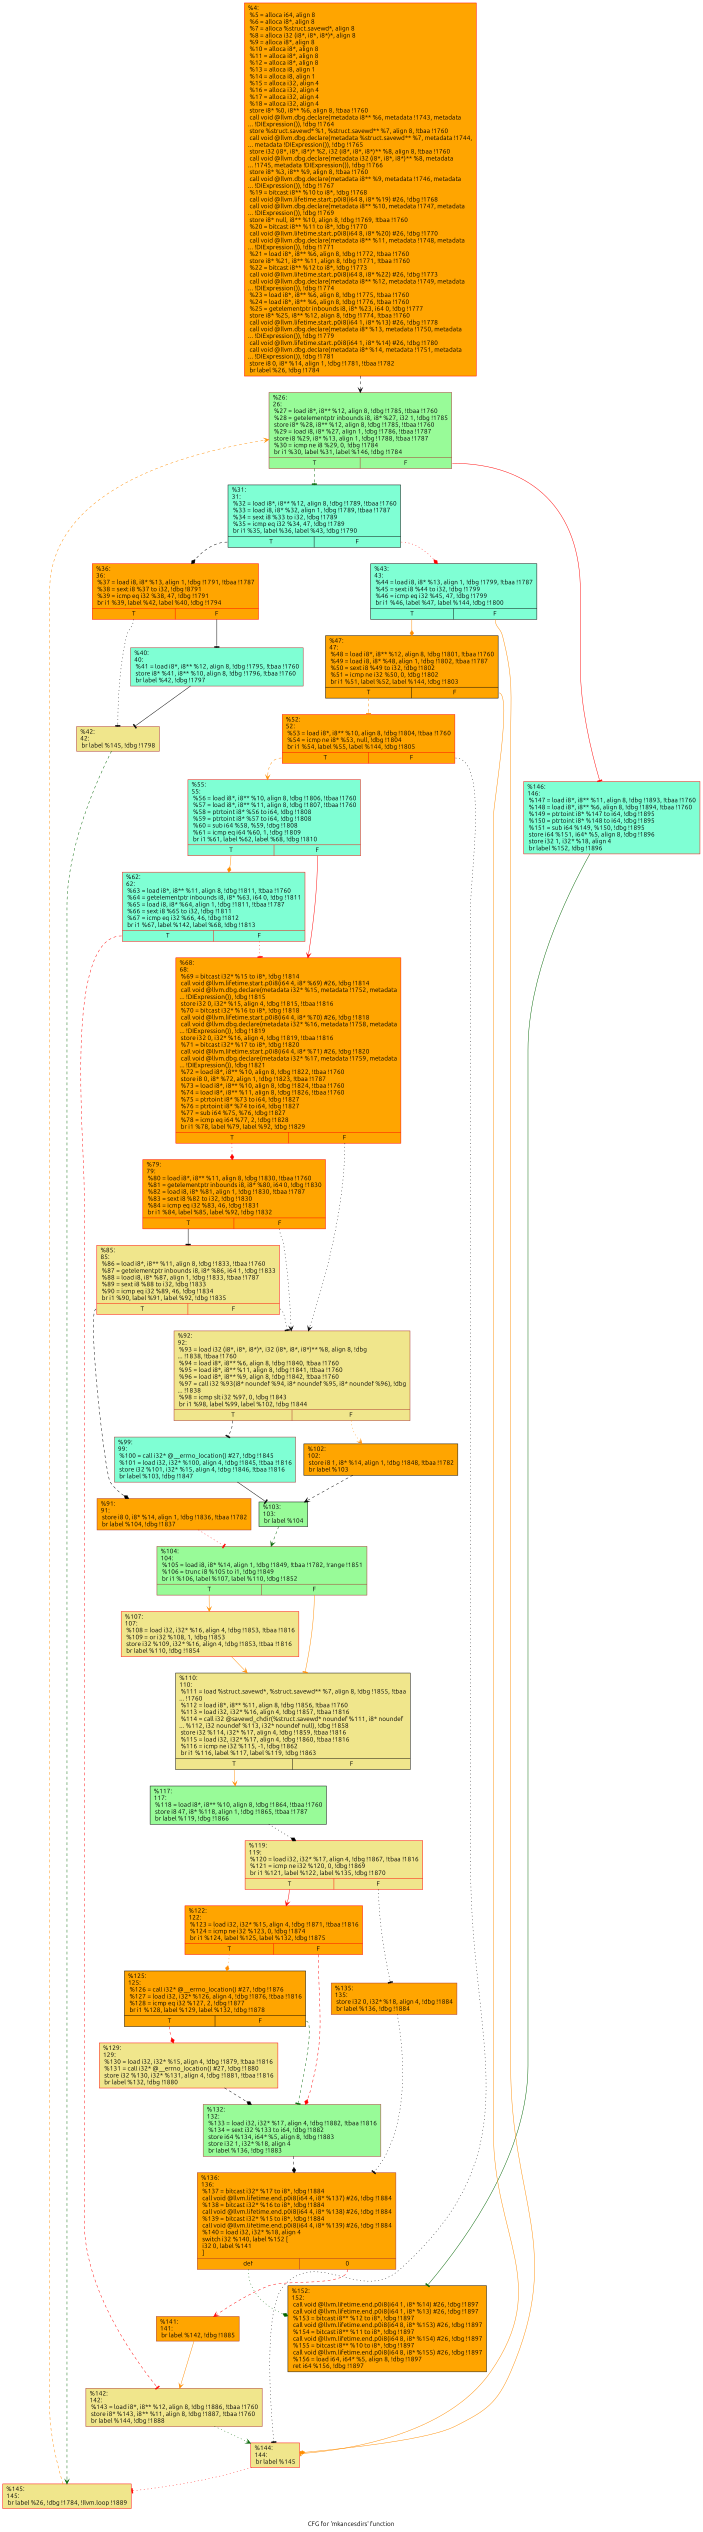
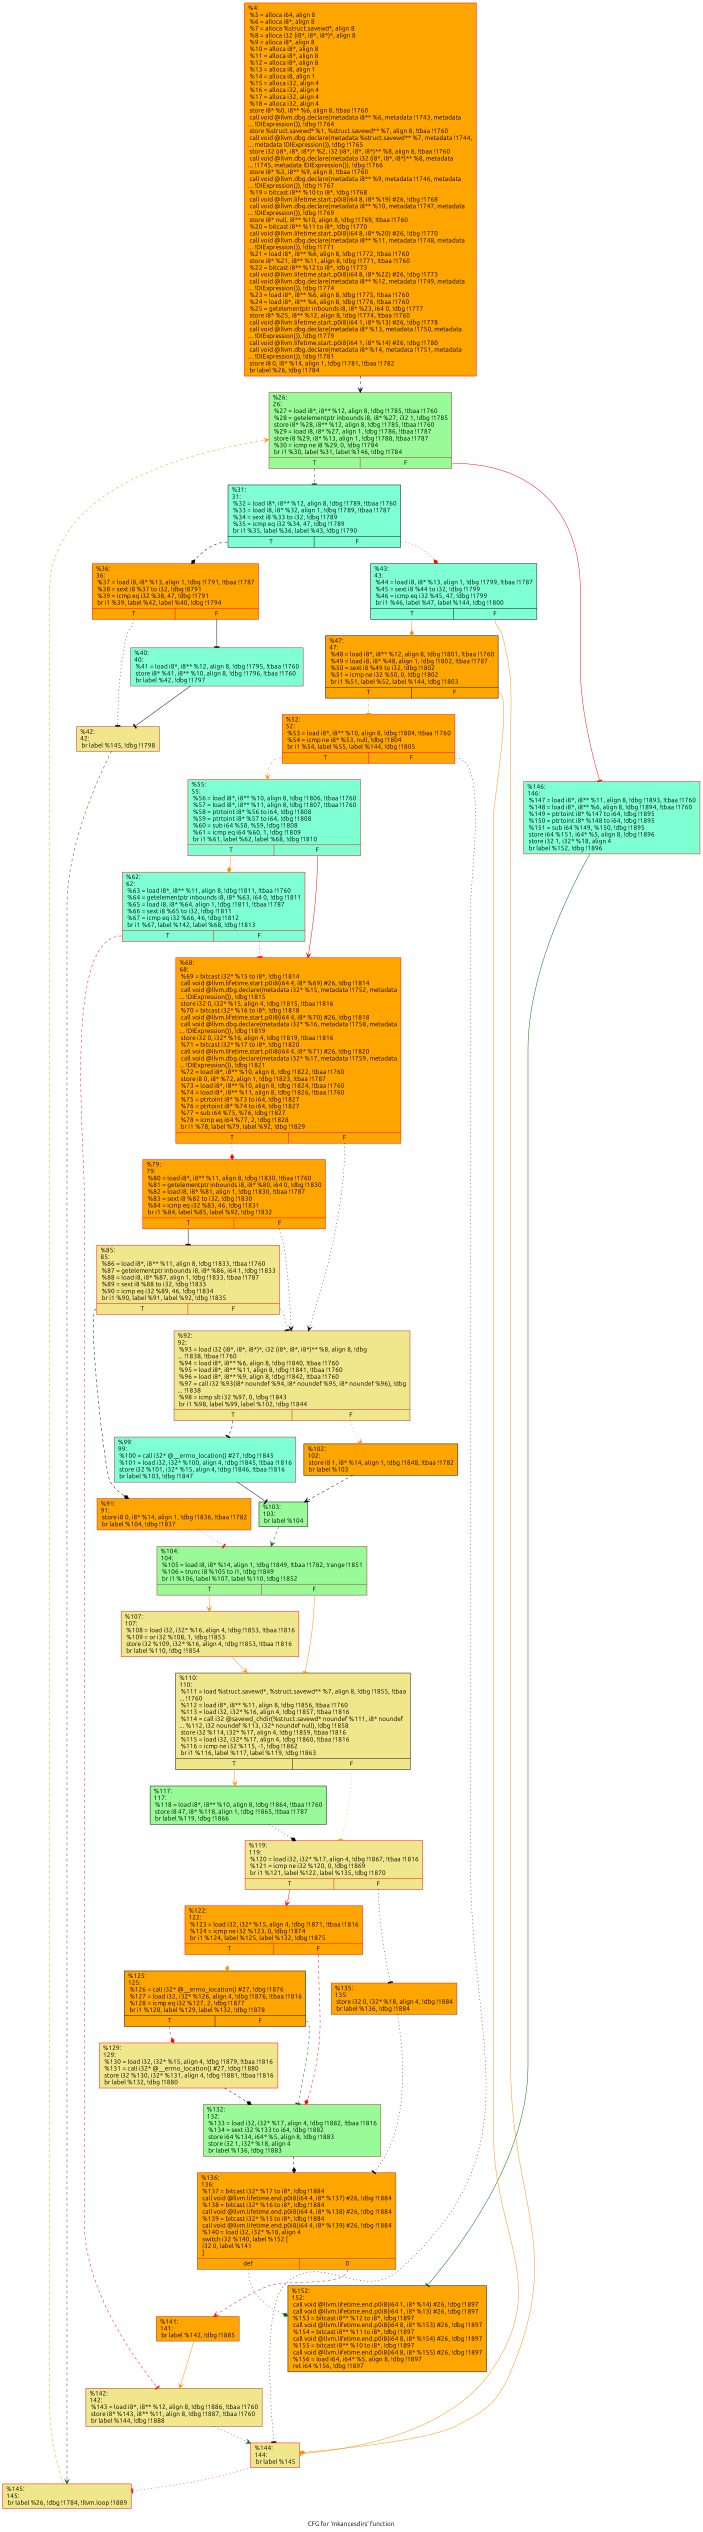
edge "%110:" -> "%119:": added
